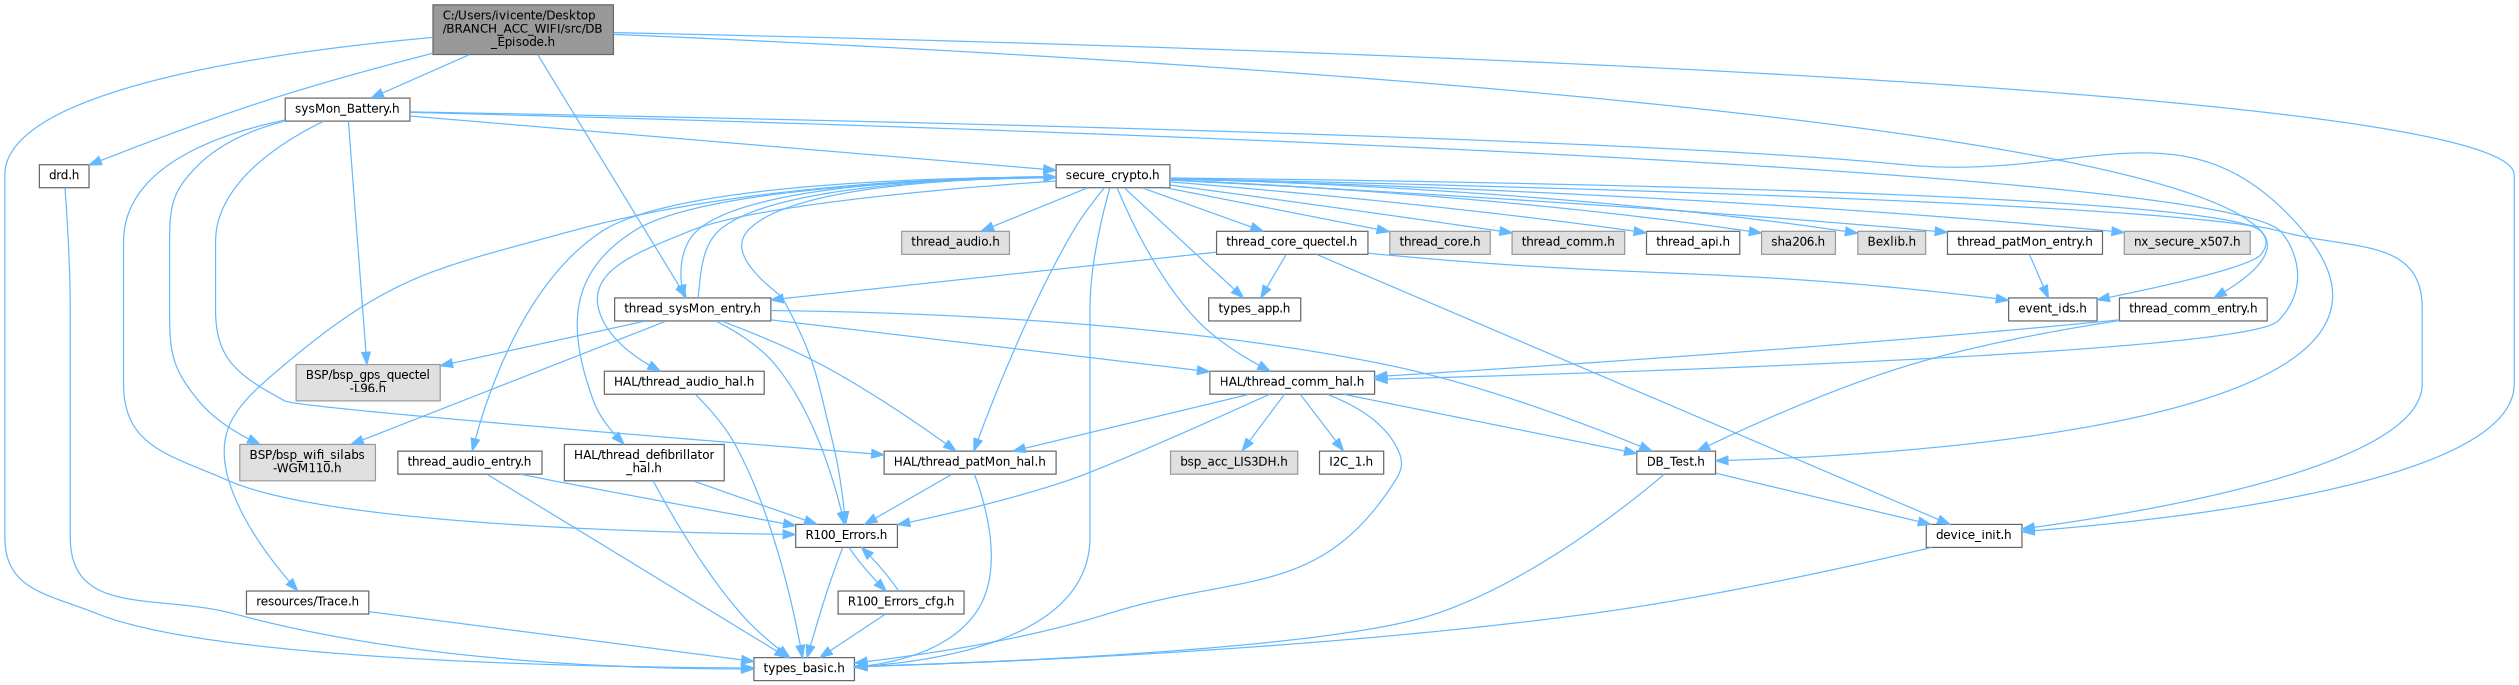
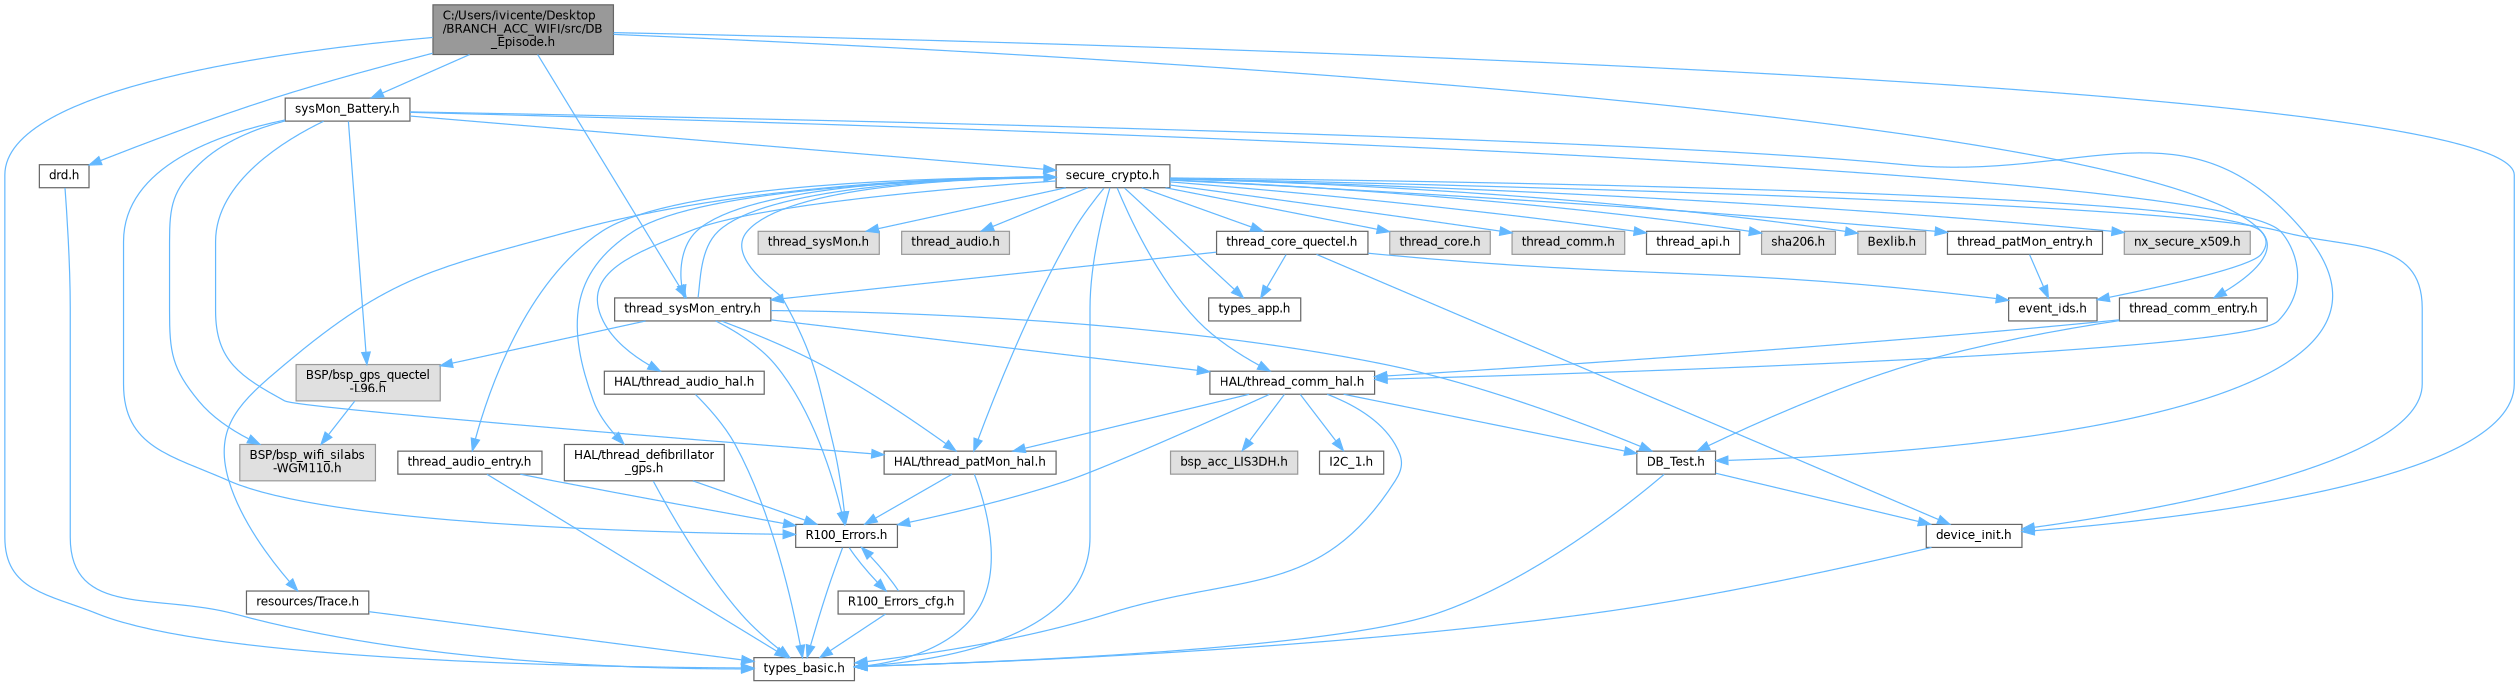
node "thread_sysMon.h": added
node "nx_secure_x507.h": label "nx_secure_x507.h" -> "nx_secure_x509.h"
edge "thread_sysMon_entry.h" -> "BSP/bsp_wifi_silabs -WGM110.h": now "BSP/bsp_gps_quectel -L96.h" -> "BSP/bsp_wifi_silabs -WGM110.h"
node "HAL/thread_defibrillator _hal.h": label "HAL/thread_defibrillator _hal.h" -> "HAL/thread_defibrillator _gps.h"
